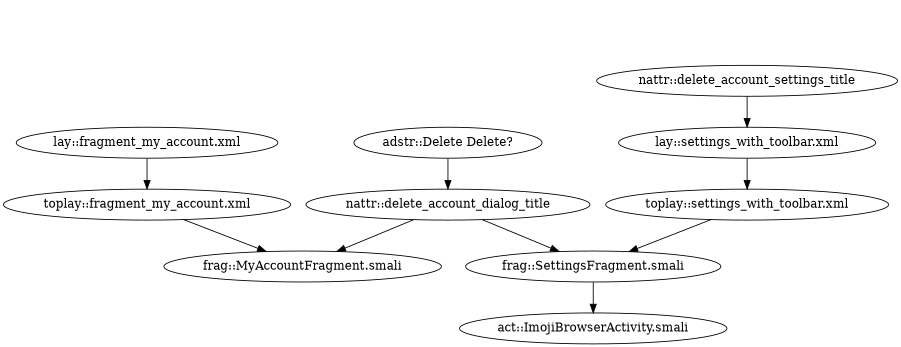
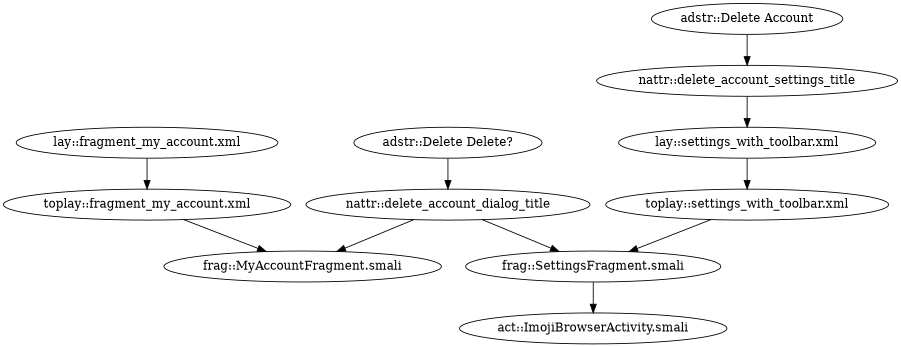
node "adstr::Delete Account": added
